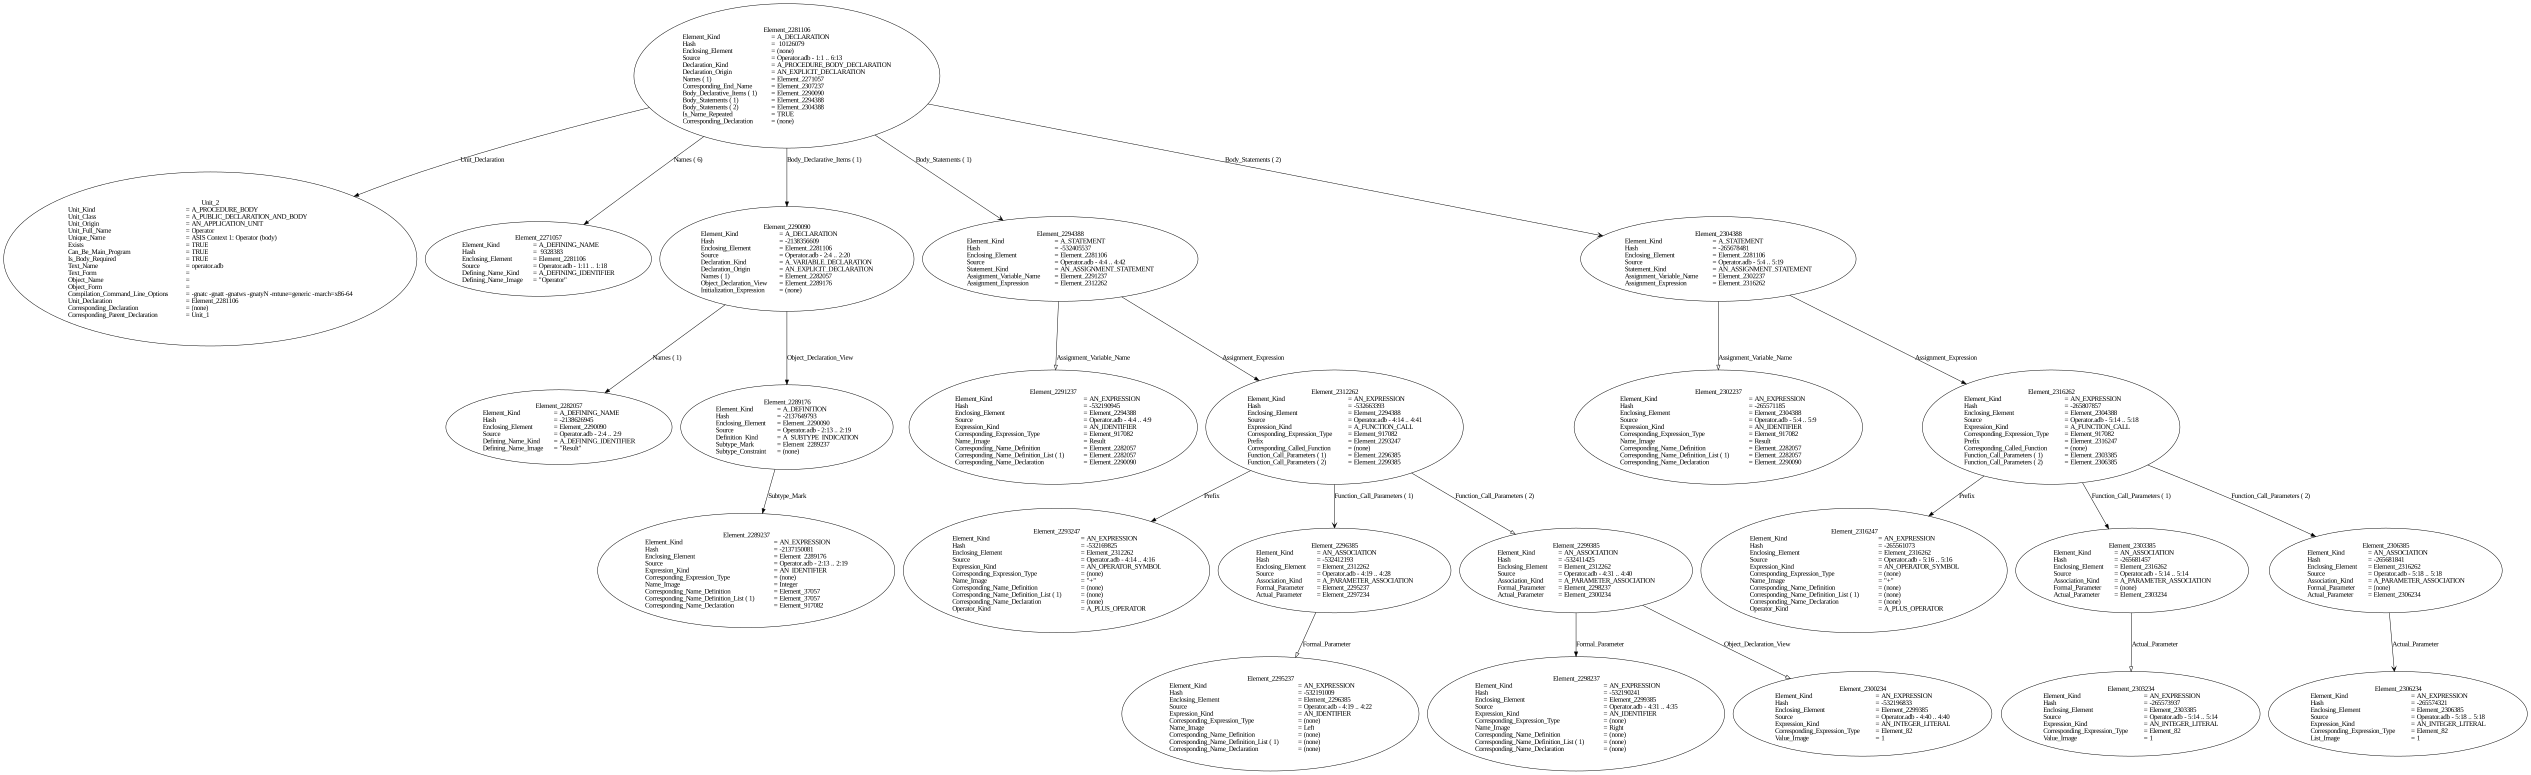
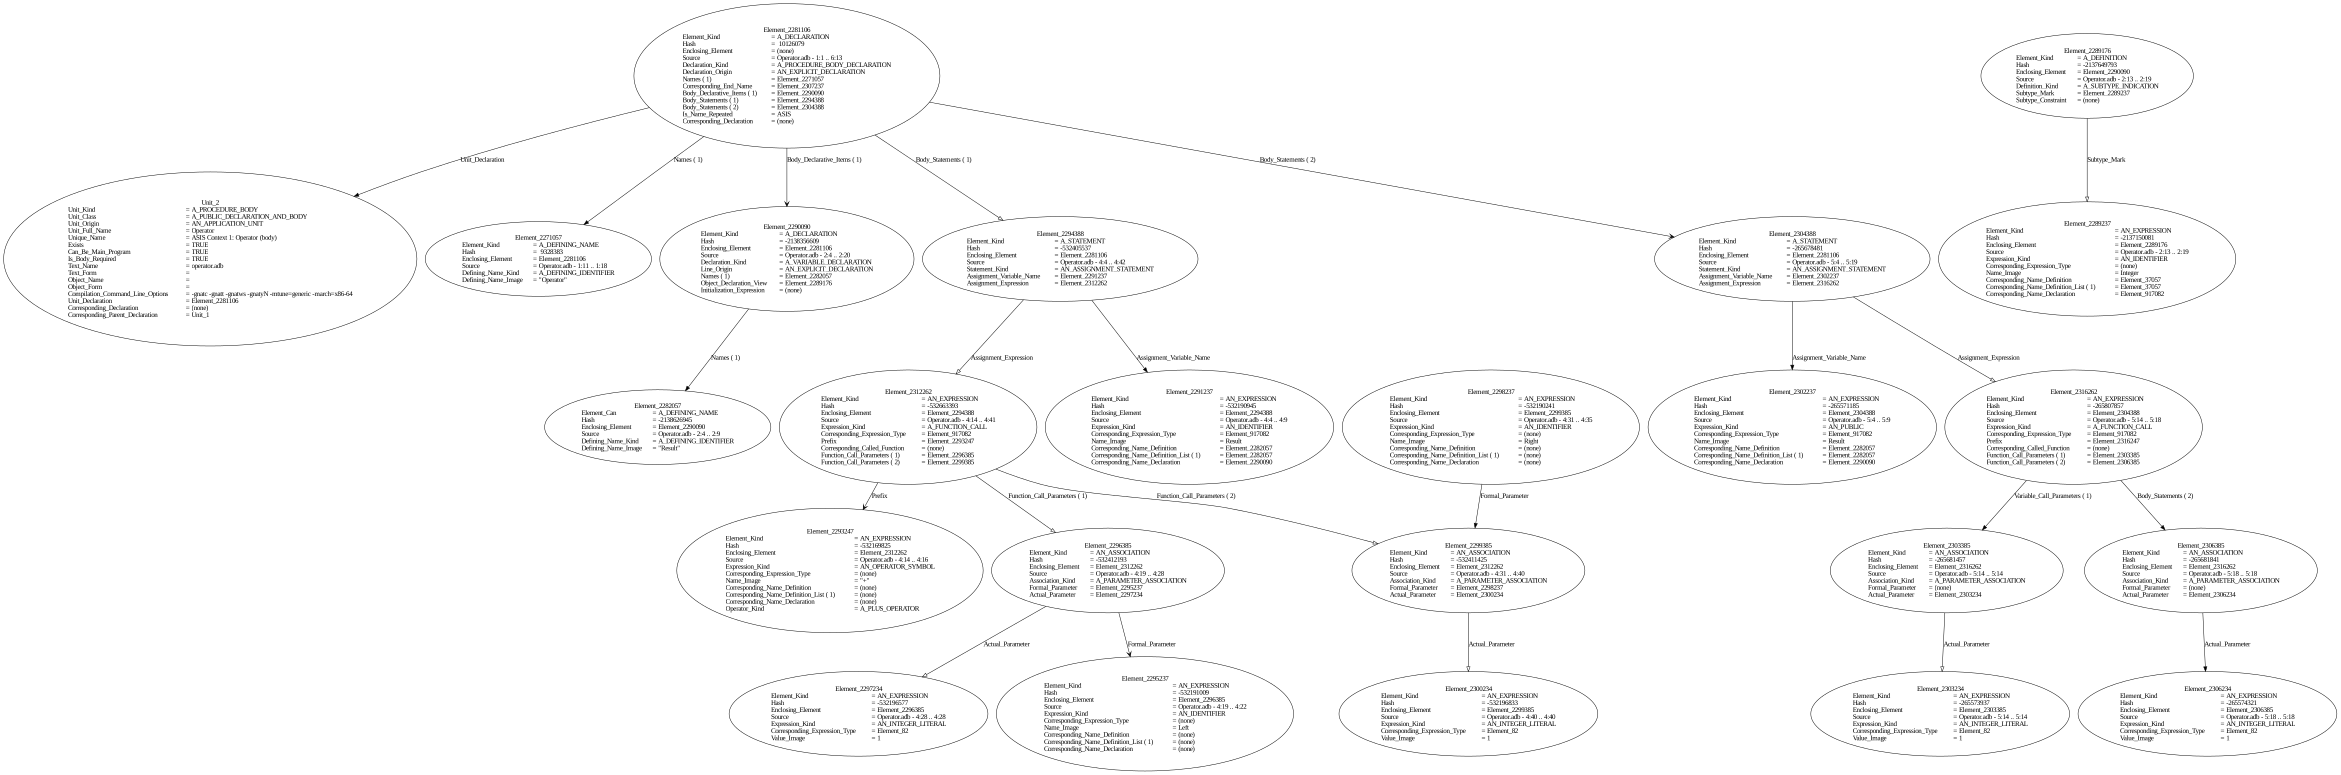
node "Element_2281106": text "TRUE" -> "ASIS"
edge "Element_2281106" -> "Element_2271057": label "Names ( 6)" -> "Names ( 1)"
edge "Element_2281106" -> "Element_2290090": arrowhead normal -> vee
edge "Element_2281106" -> "Element_2294388": arrowhead vee -> onormal
node "Element_2290090": text "Declaration_Origin" -> "Line_Origin"
edge "Element_2294388" -> "Element_2291237": arrowhead onormal -> normal
edge "Element_2304388" -> "Element_2302237": arrowhead onormal -> normal
edge "Element_2294388" -> "Element_2312262": arrowhead normal -> onormal
edge "Element_2304388" -> "Element_2316262": arrowhead normal -> onormal
edge "Element_2290090" -> "Element_2289176": removed, label "Object_Declaration_View"
node "Element_2282057": text "Element_Kind" -> "Element_Can"
node "Element_2302237": text "AN_IDENTIFIER" -> "AN_PUBLIC"
edge "Element_2289176" -> "Element_2289237": arrowhead normal -> onormal
edge "Element_2312262" -> "Element_2293247": arrowhead normal -> vee
edge "Element_2316262" -> "Element_2303385": label "Function_Call_Parameters ( 1)" -> "Variable_Call_Parameters ( 1)"
edge "Element_2316262" -> "Element_2306385": label "Function_Call_Parameters ( 2)" -> "Body_Statements ( 2)"
edge "Element_2312262" -> "Element_2296385": arrowhead vee -> onormal
node "Element_2316247": removed
edge "Element_2299385" -> "Element_2298237": reversed
edge "Element_2296385" -> "Element_2295237": arrowhead onormal -> vee
edge "Element_2306385" -> "Element_2306234": arrowhead vee -> normal
edge "Element_2299385" -> "Element_2300234": label "Object_Declaration_View" -> "Actual_Parameter"
node "Element_2297234": added
node "Element_2306234": text "List_Image" -> "Value_Image"
